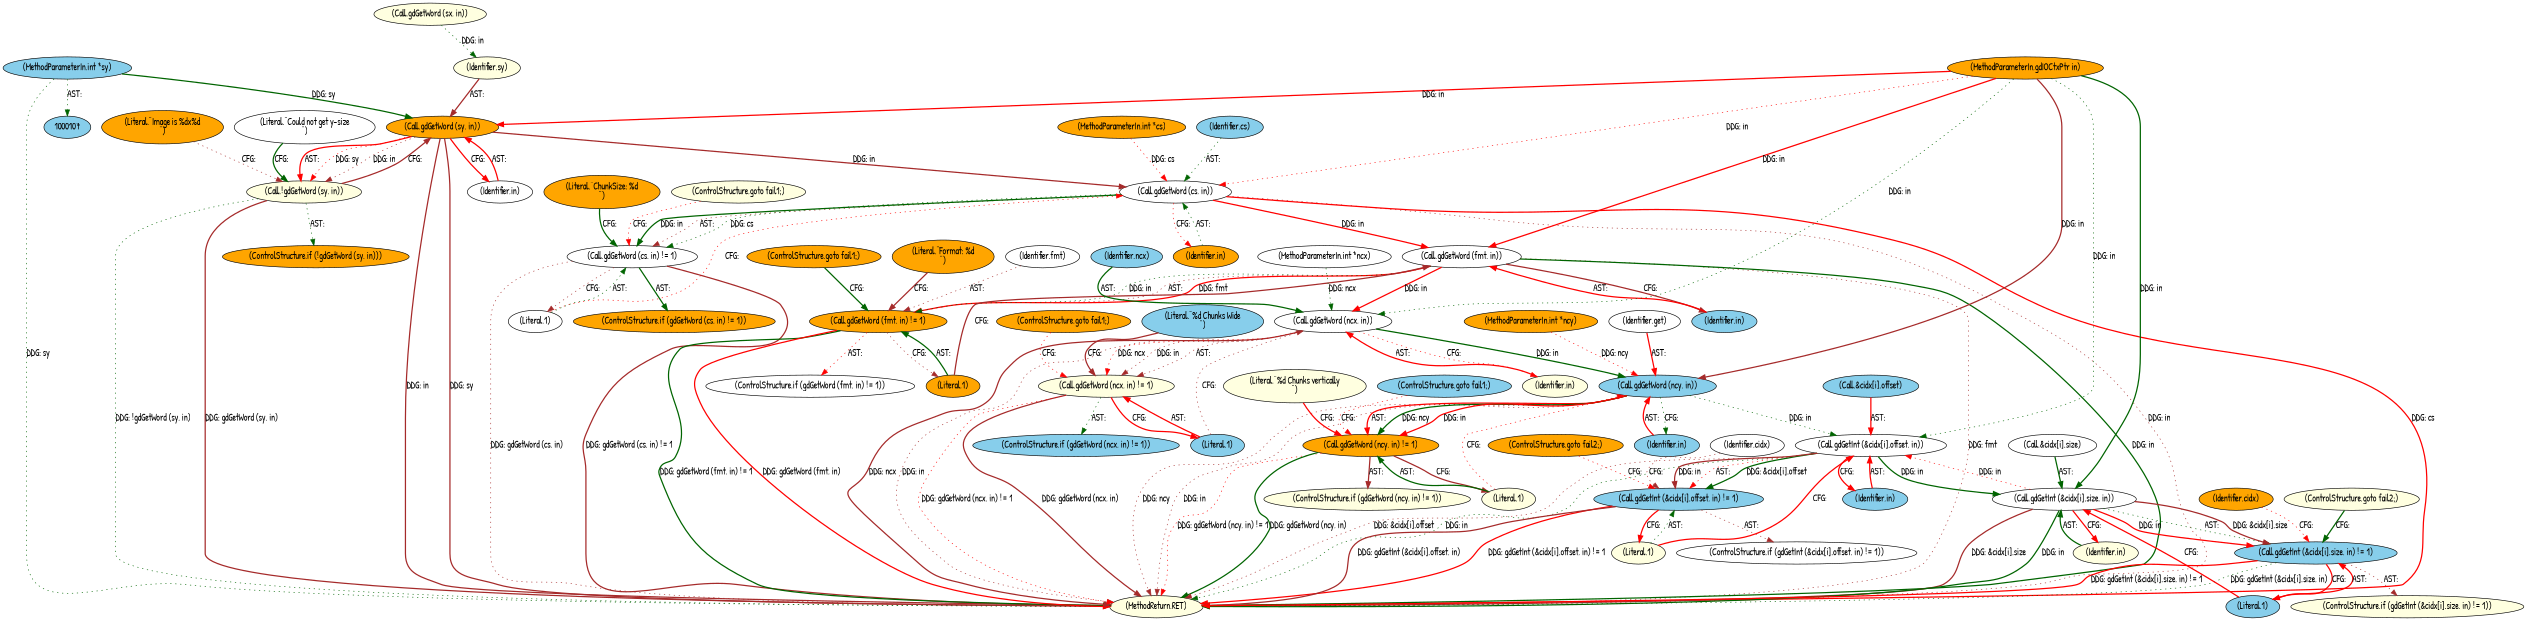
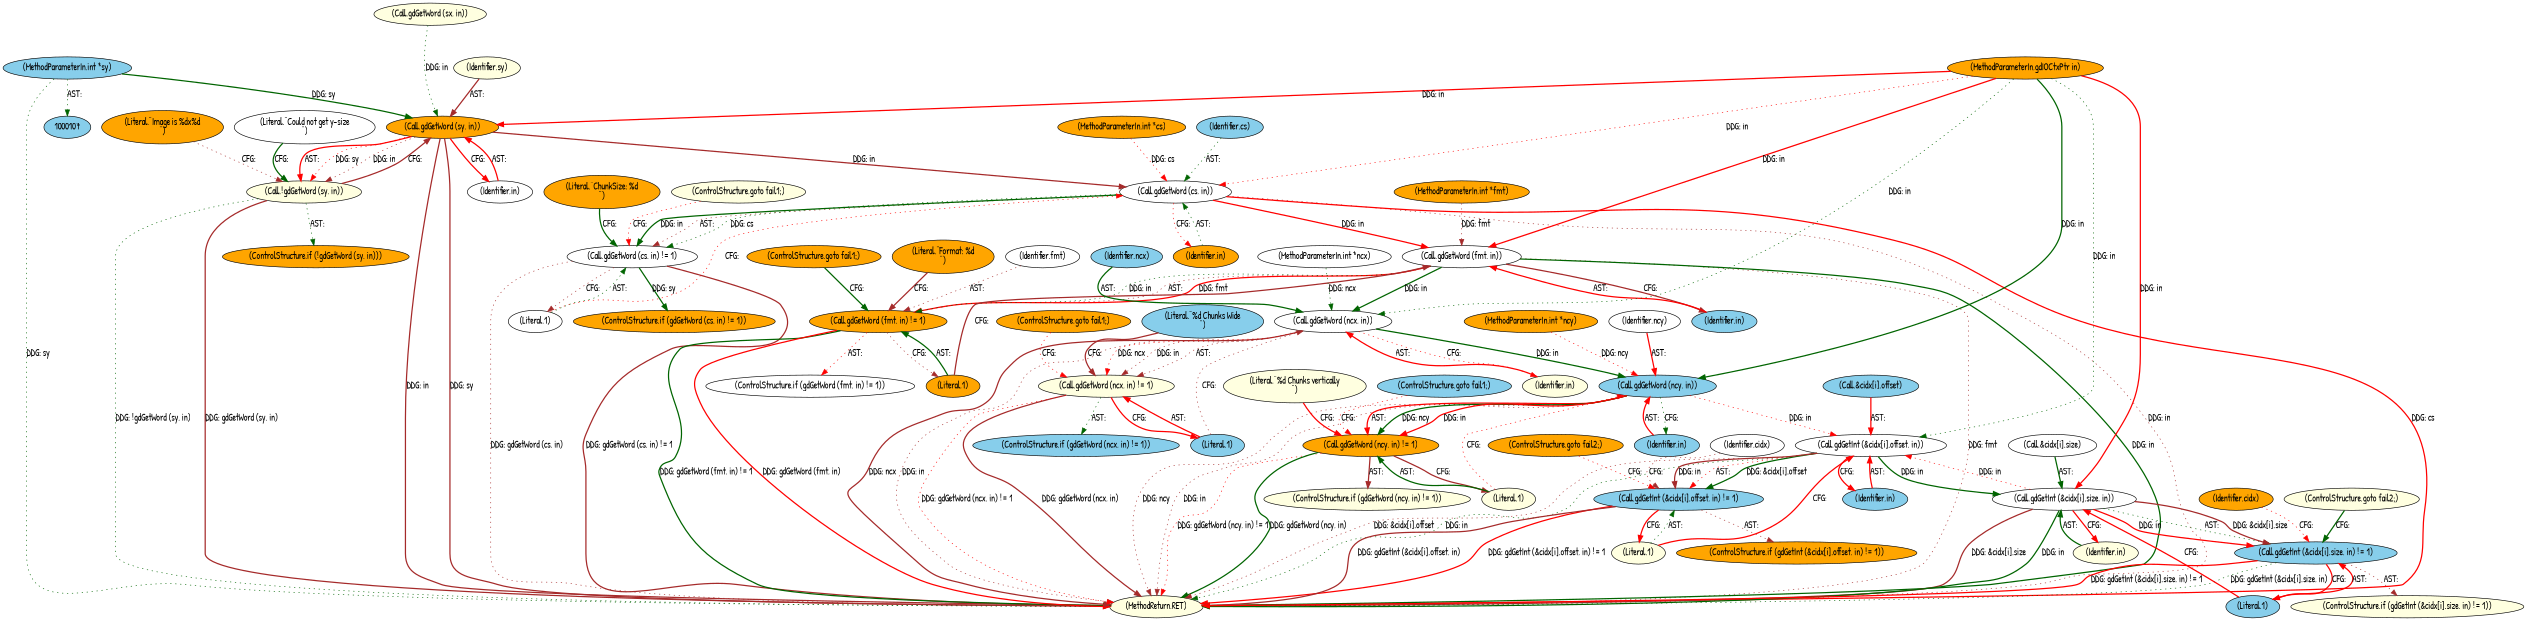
edge "(Call,gdGetWord (sx, in))" -> "(Identifier,sy)": now "(Call,gdGetWord (sx, in))" -> "(Call,gdGetWord (sy, in))"
node "(MethodParameterIn,int *fmt)": added
edge "(MethodParameterIn,gdIOCtxPtr in)" -> "(Call,gdGetInt (&cidx[i].size, in))": color darkgreen -> red
edge "(Call,gdGetWord (fmt, in))" -> "(Call,gdGetWord (ncx, in))": color red -> darkgreen
edge "(Call,gdGetWord (cs, in) != 1)" -> "(ControlStructure,if (gdGetWord (cs, in) != 1))": label "AST: " -> "DDG: sy"
edge "(MethodParameterIn,gdIOCtxPtr in)" -> "(Call,gdGetWord (ncy, in))": color brown -> darkgreen
node "(Identifier,get)": label "(Identifier,get)" -> "(Identifier,ncy)"
edge "(Call,gdGetWord (ncy, in))" -> "(Call,gdGetInt (&cidx[i].offset, in))": color darkgreen -> red
node "(ControlStructure,if (gdGetInt (&cidx[i].offset, in) != 1))": fillcolor white -> orange
